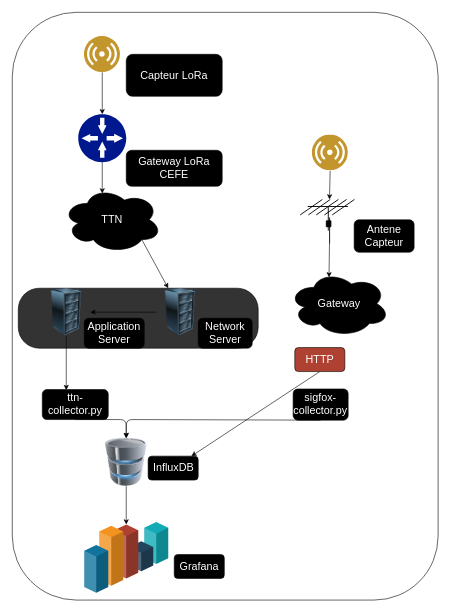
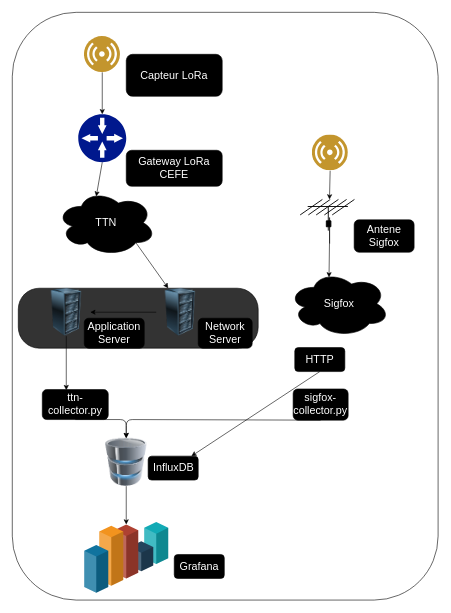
node "TTN": moved (112, 220) -> (106, 223)
node "Antene Capteur": label "Antene Capteur" -> "Antene Sigfox"
node "Gateway": label "Gateway" -> "Sigfox"
node "HTTP": fillcolor #ae4132 -> #000000
